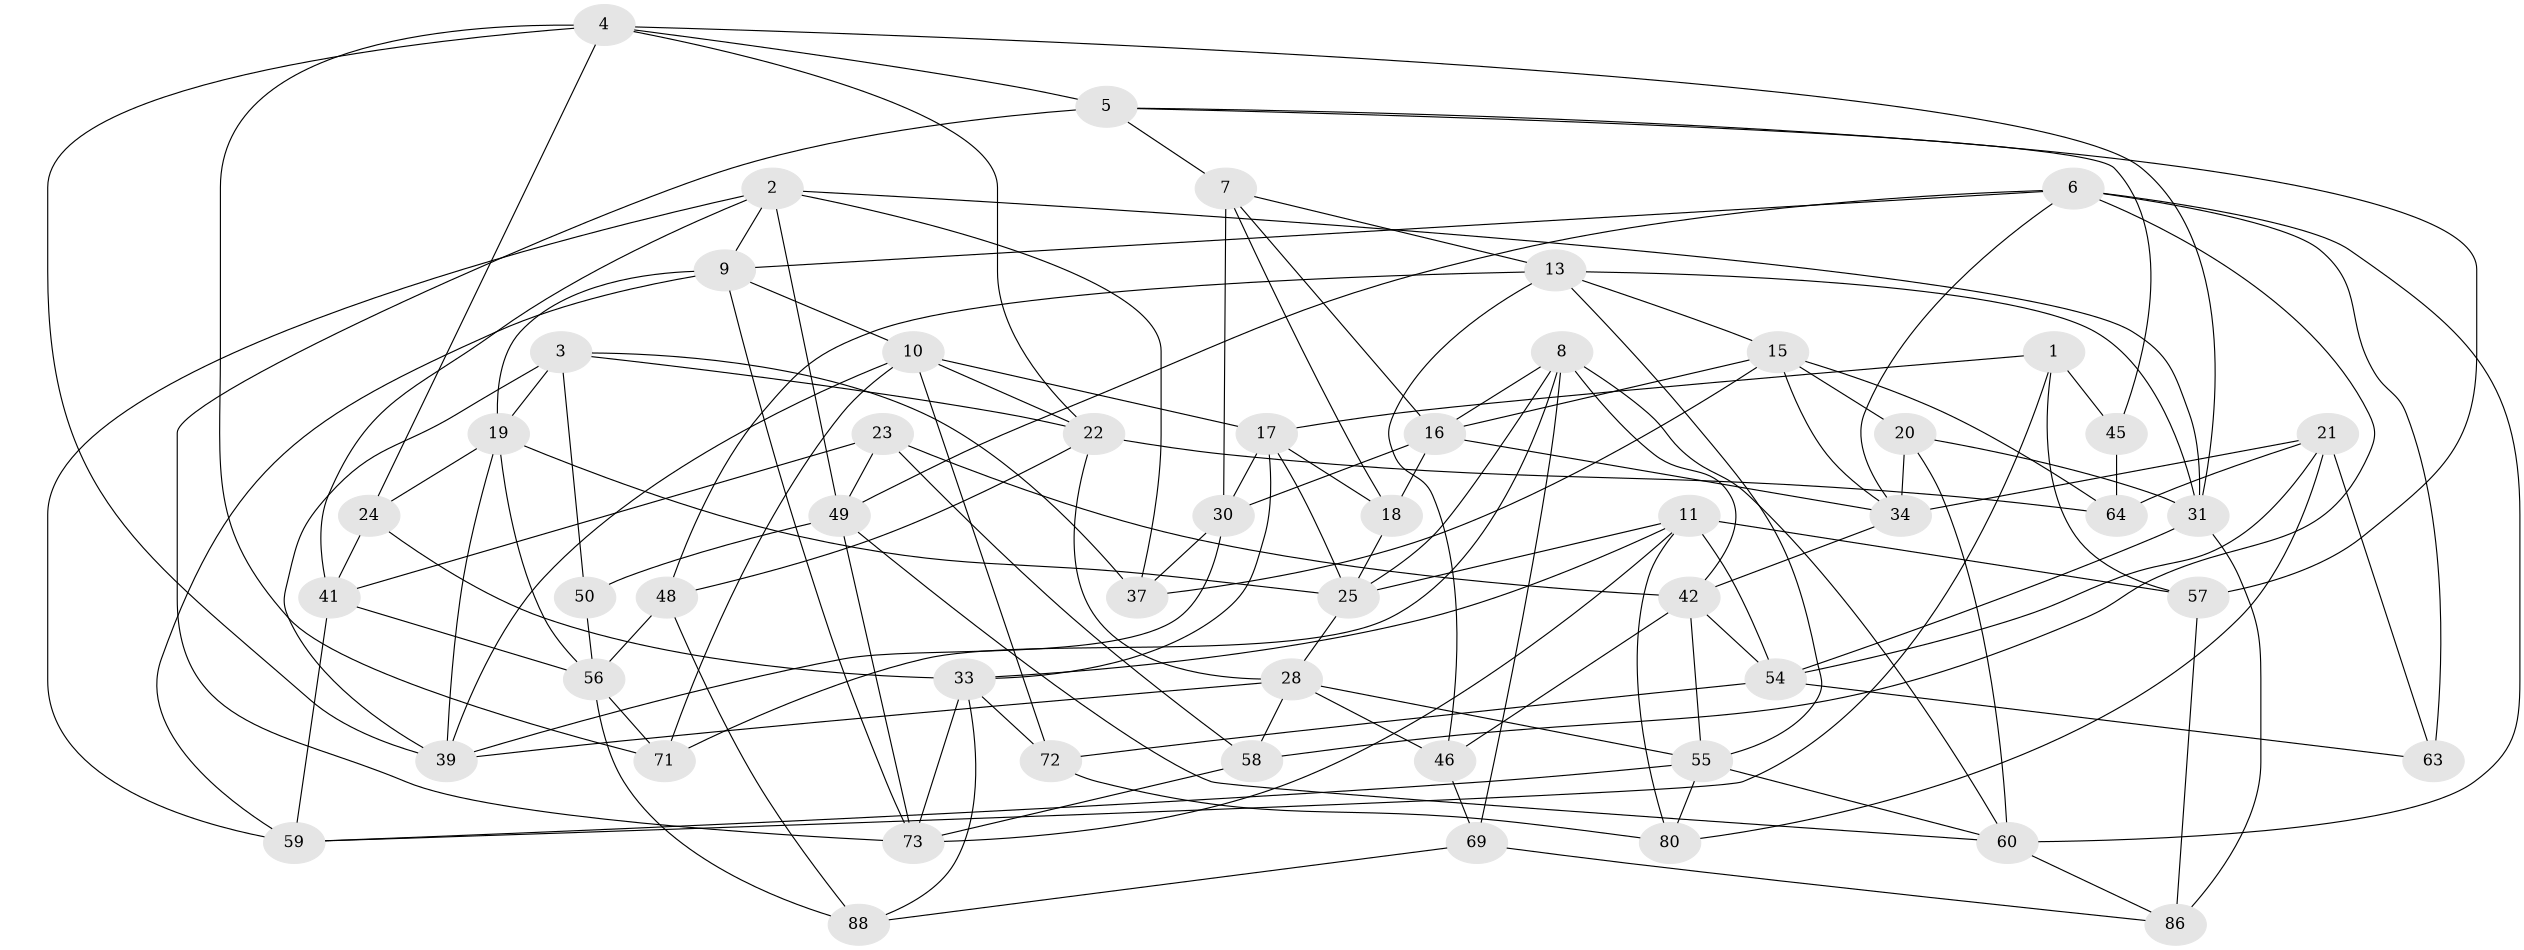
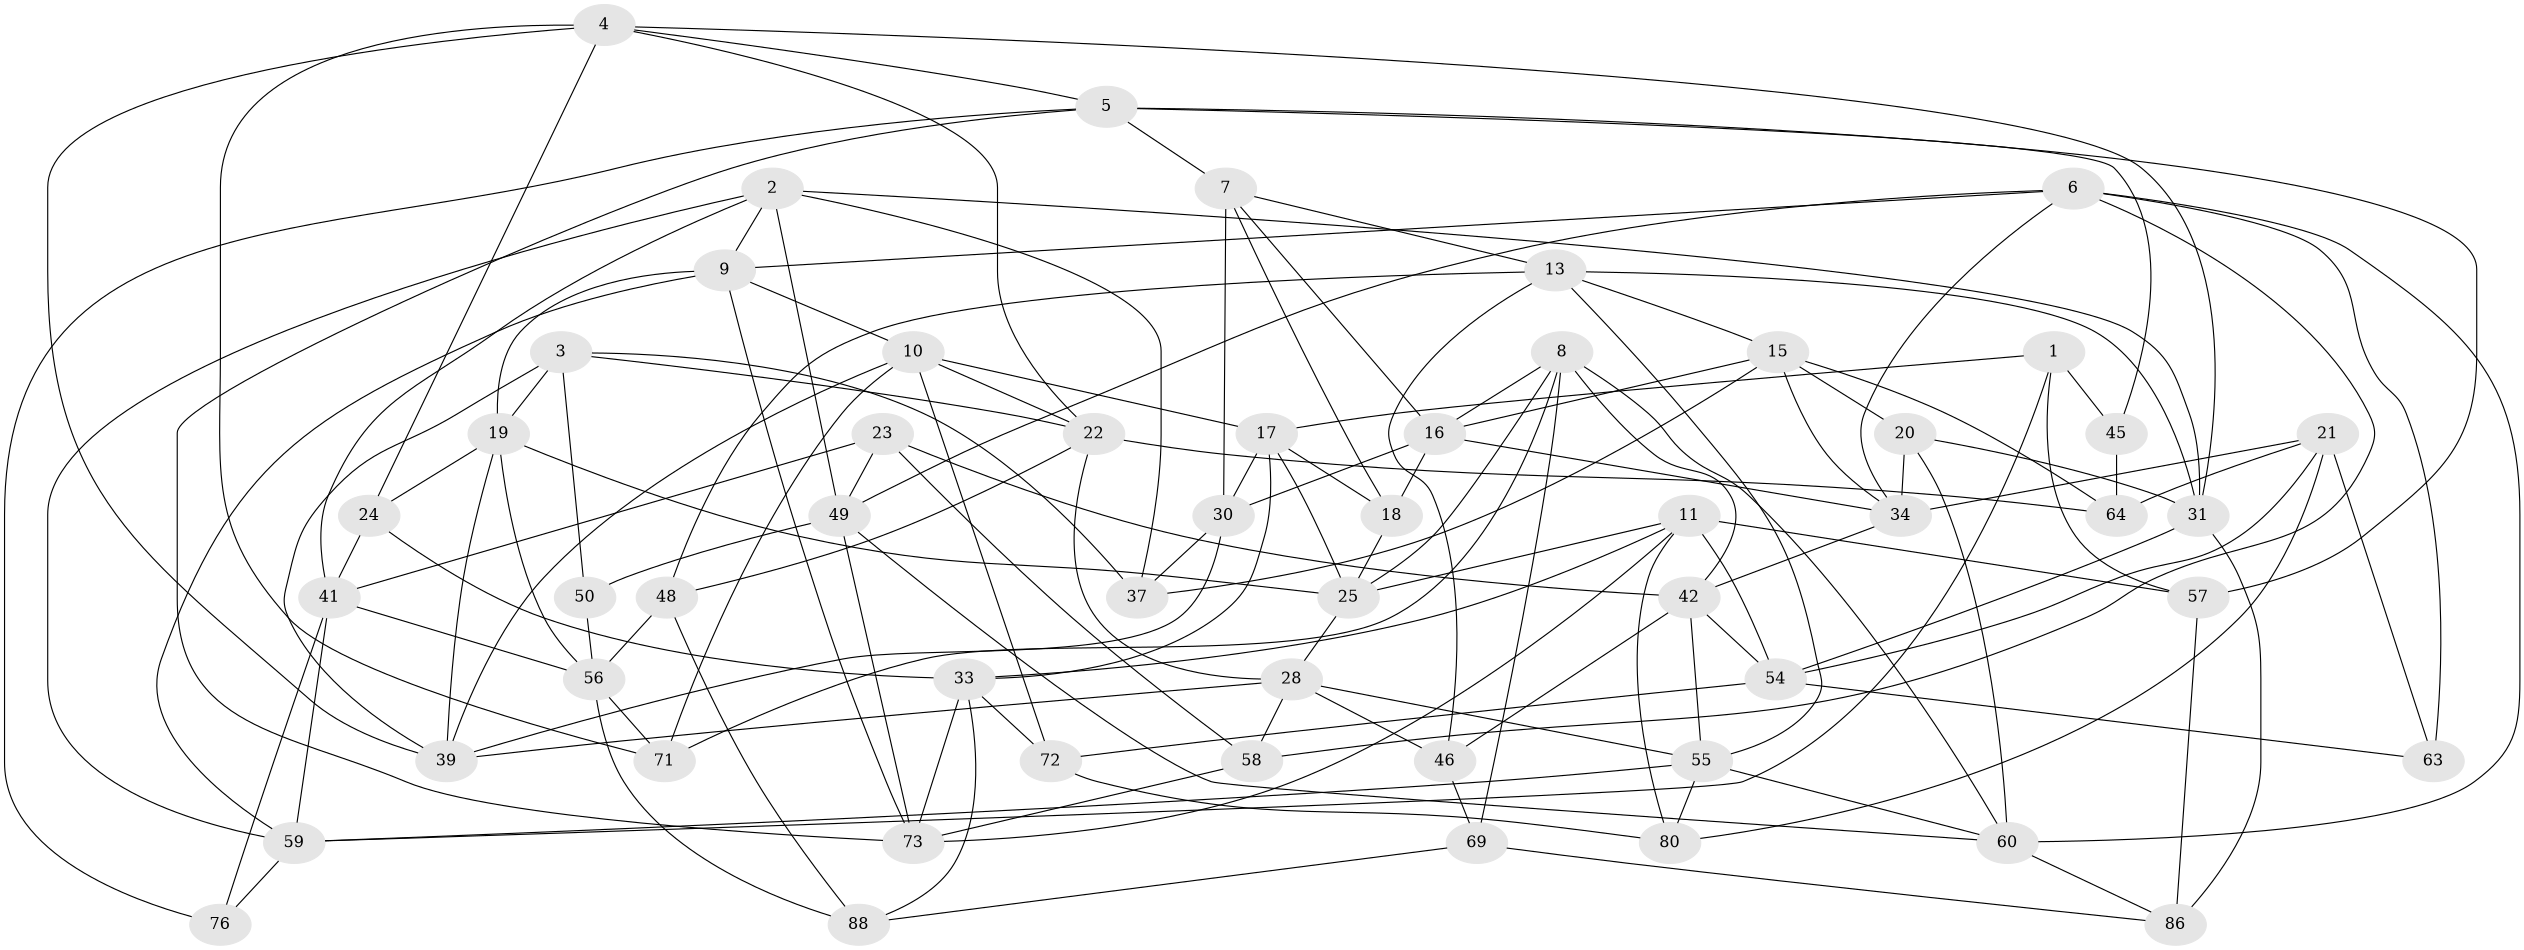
node "76": added
